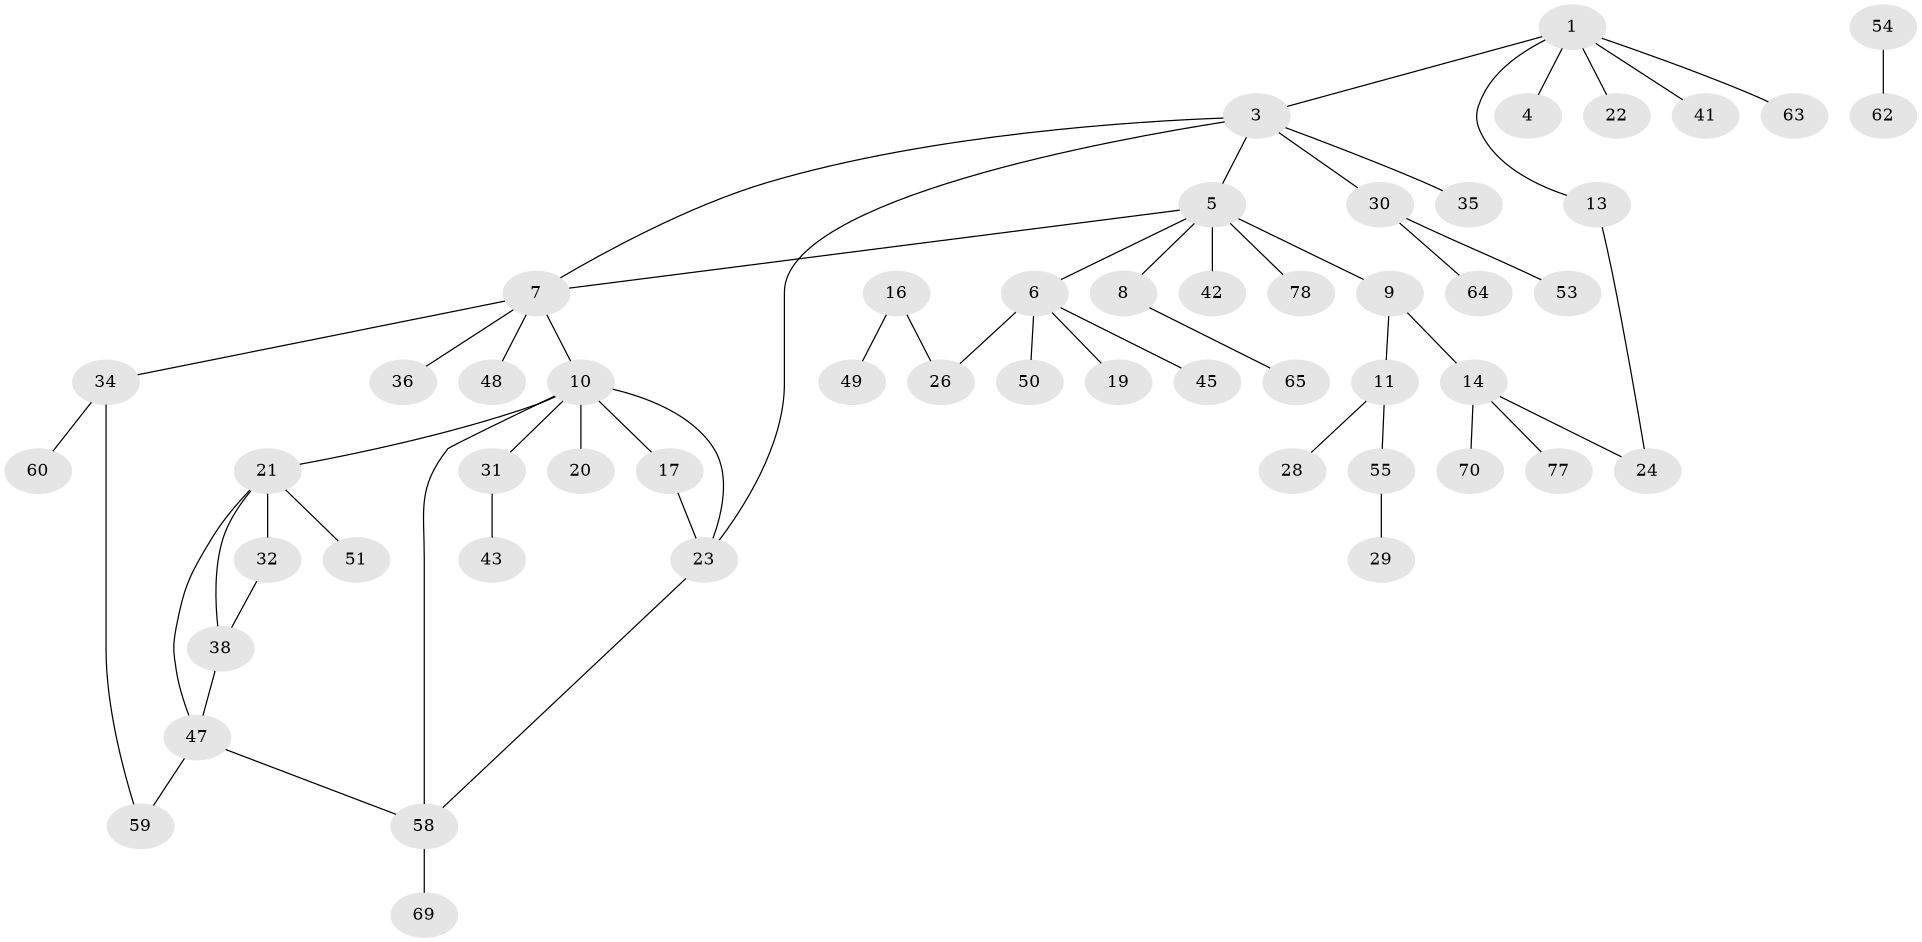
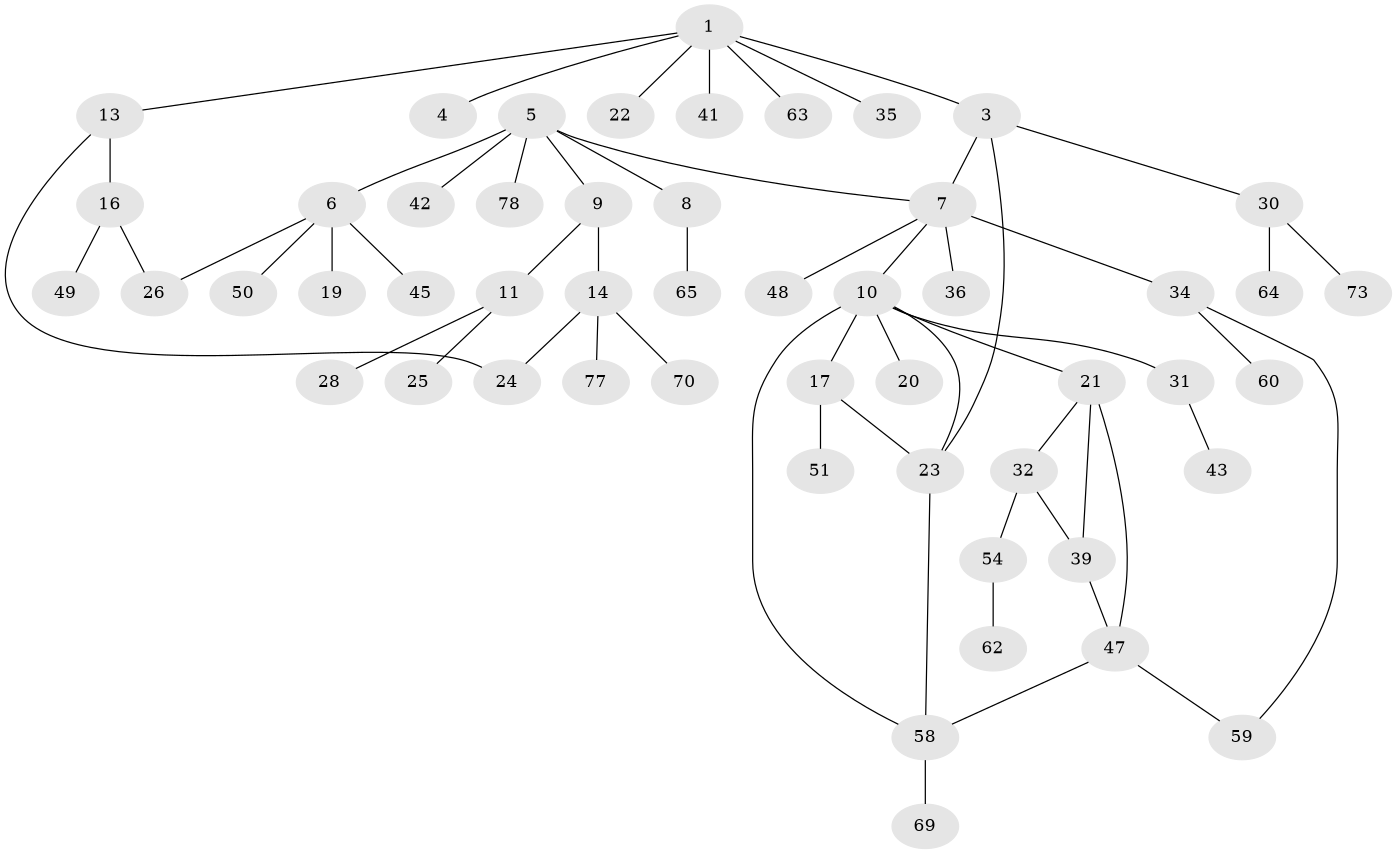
edge "3" -- "35": now "1" -- "35"
edge "13" -- "16": added
edge "3" -- "5": removed
node "53": label "53" -> "73"
node "55": label "55" -> "25"
edge "21" -- "51": now "17" -- "51"
edge "32" -- "54": added
node "29": removed
node "38": label "38" -> "39"
